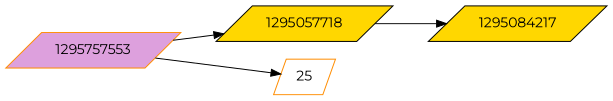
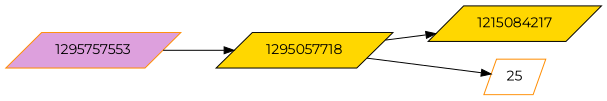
node "1295084217": label "1295084217" -> "1215084217"
edge "1295757553" -> "25": now "1295057718" -> "25"
